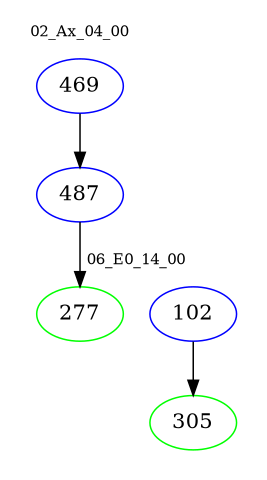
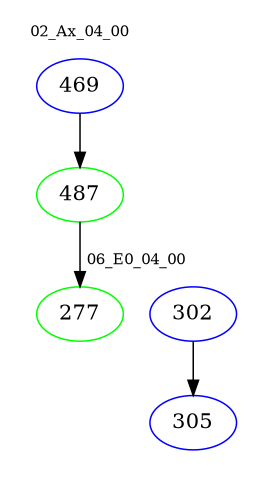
node "487": color blue -> green
cluster "06_E0_14_00": label "06_E0_14_00" -> "06_E0_04_00"
node "102": label "102" -> "302"
node "305": color green -> blue
